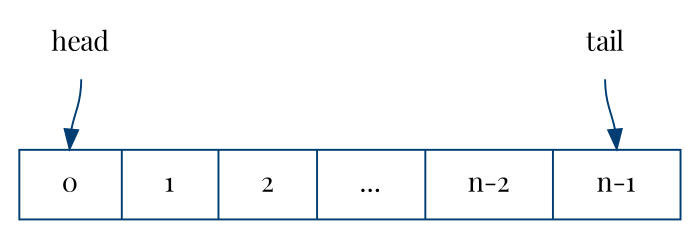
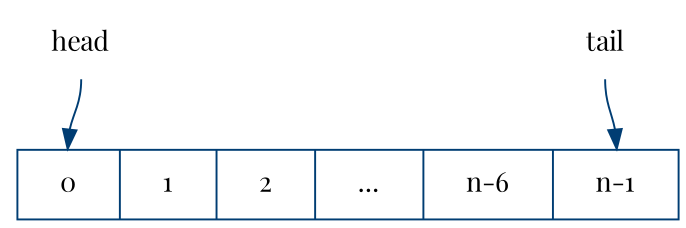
node "0": text "n-2" -> "n-6"
